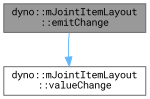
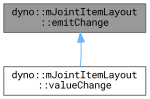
edge "dyno::mJointItemLayout ::emitChange" -> "dyno::mJointItemLayout ::valueChange": reversed
